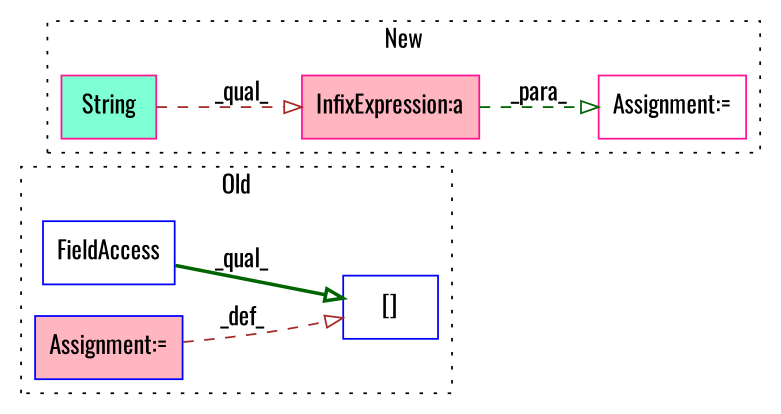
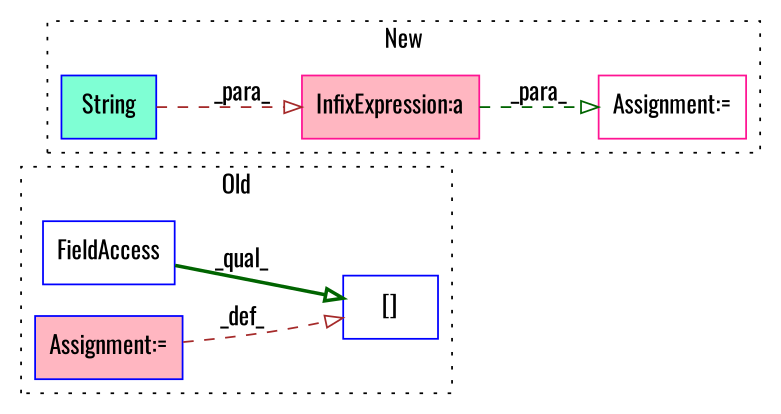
edge "String" -> "InfixExpression:a": label "_qual_" -> "_para_"
node "String": color deeppink -> blue
